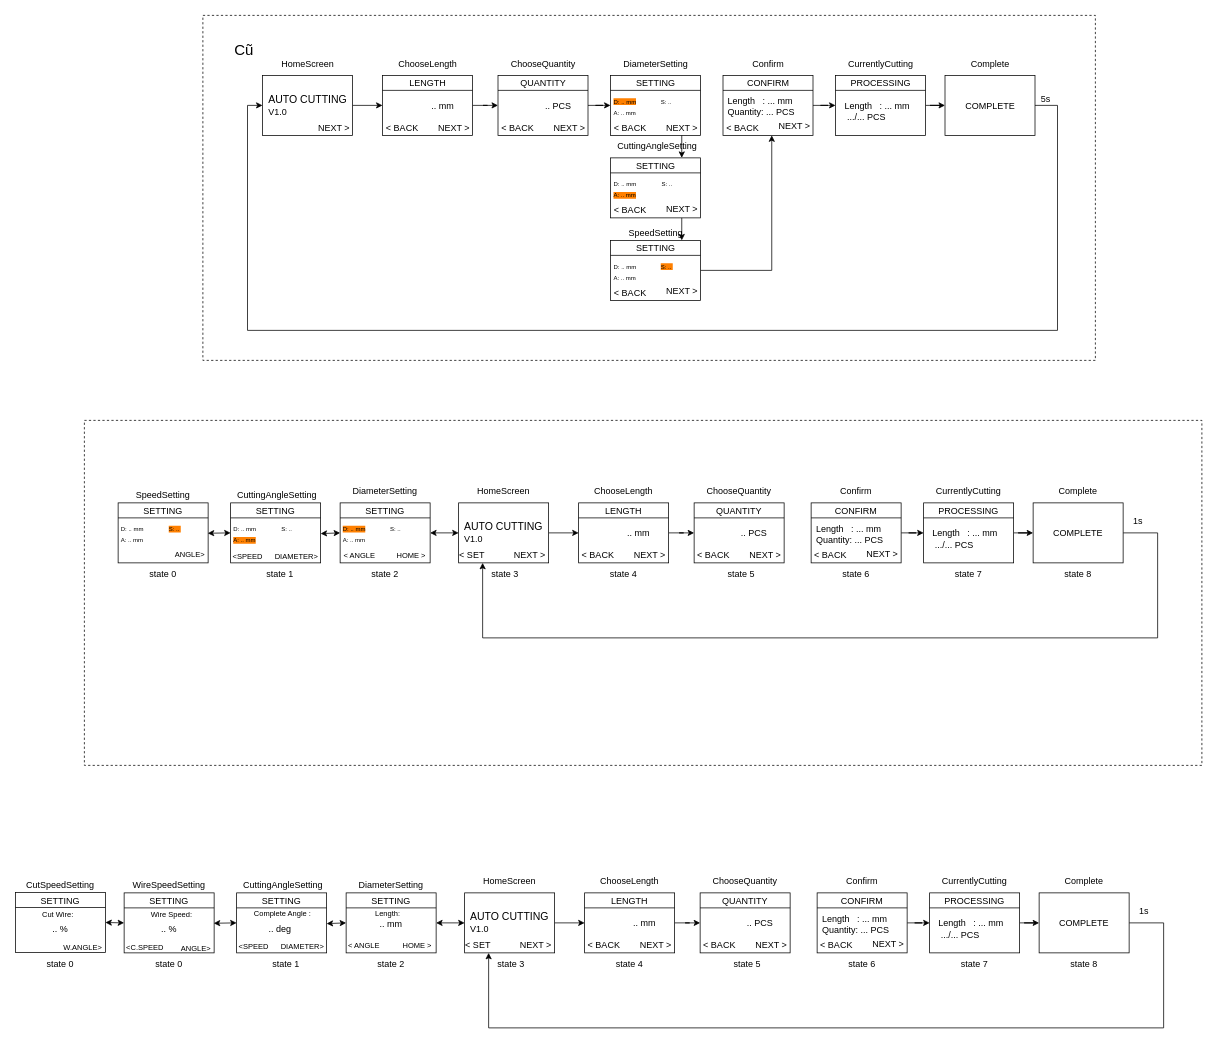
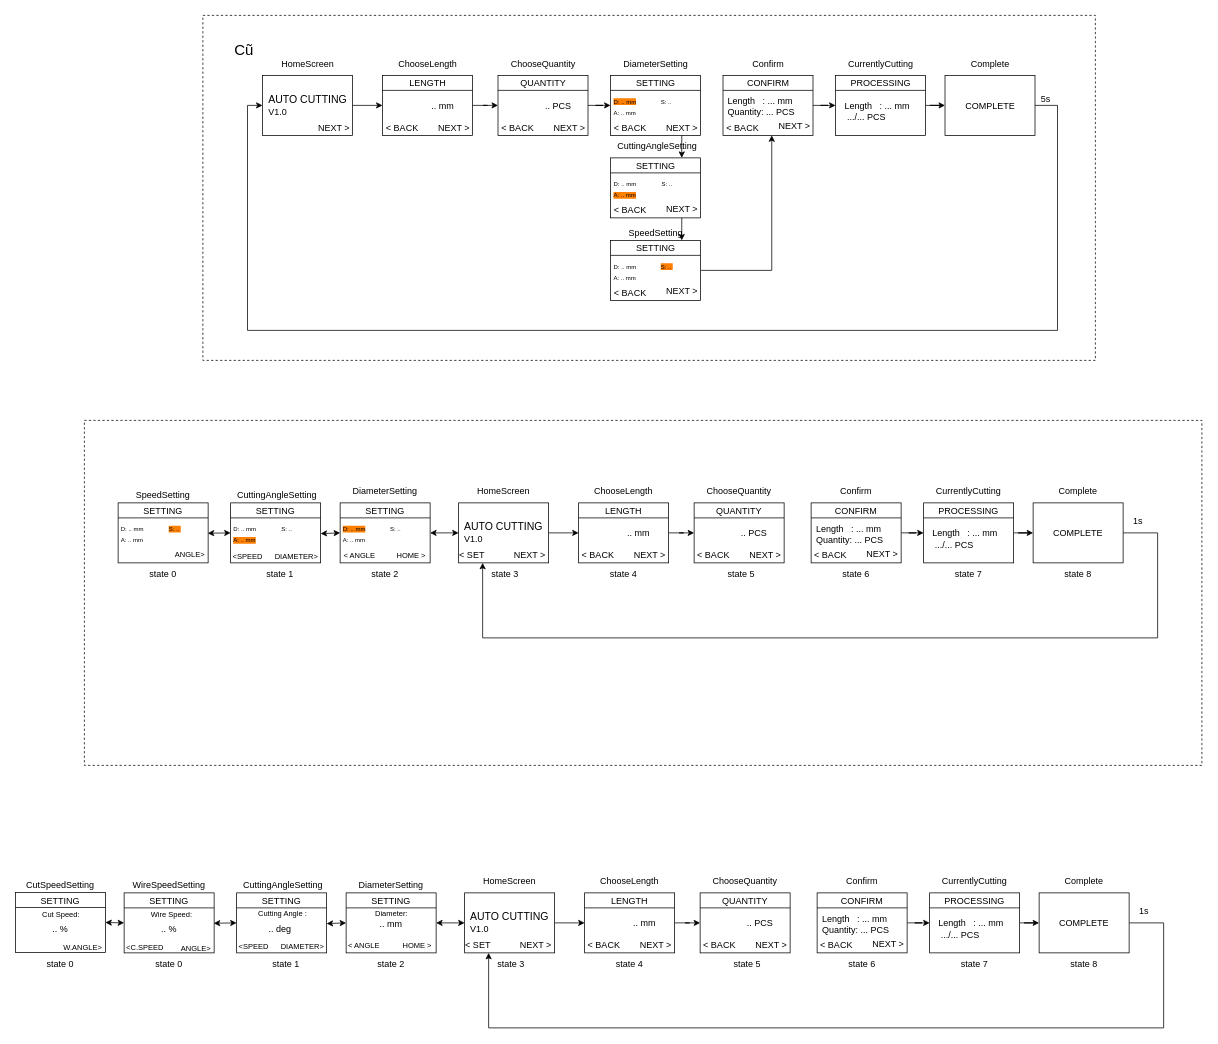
node "Complete Angle :": label "Complete Angle :" -> "Cutting Angle :"
node "Length:": label "Length:" -> "Diameter:"
node "Cut Wire:": label "Cut Wire:" -> "Cut Speed:"
